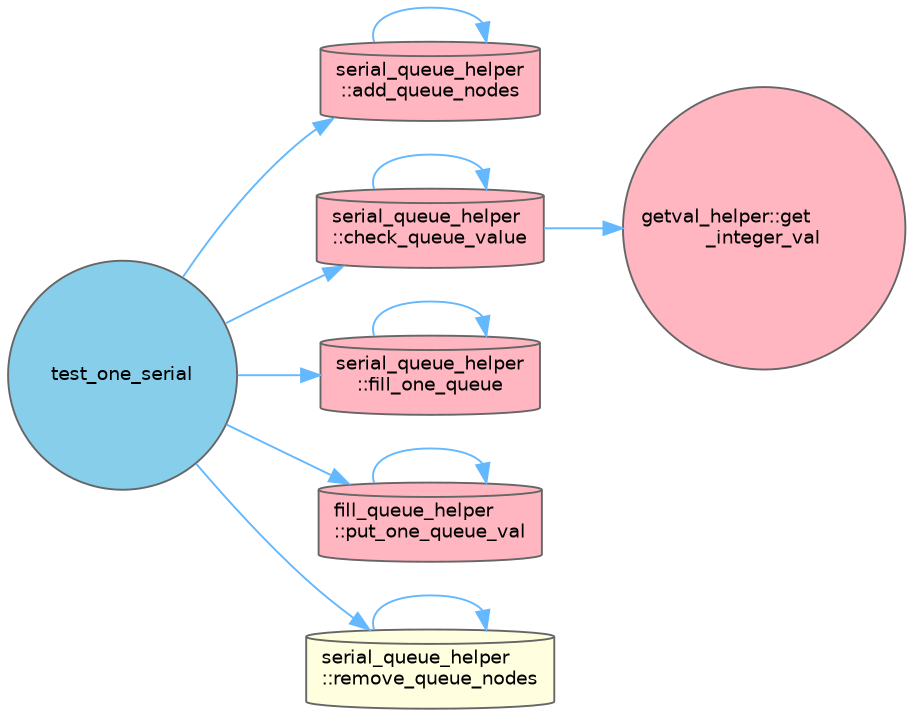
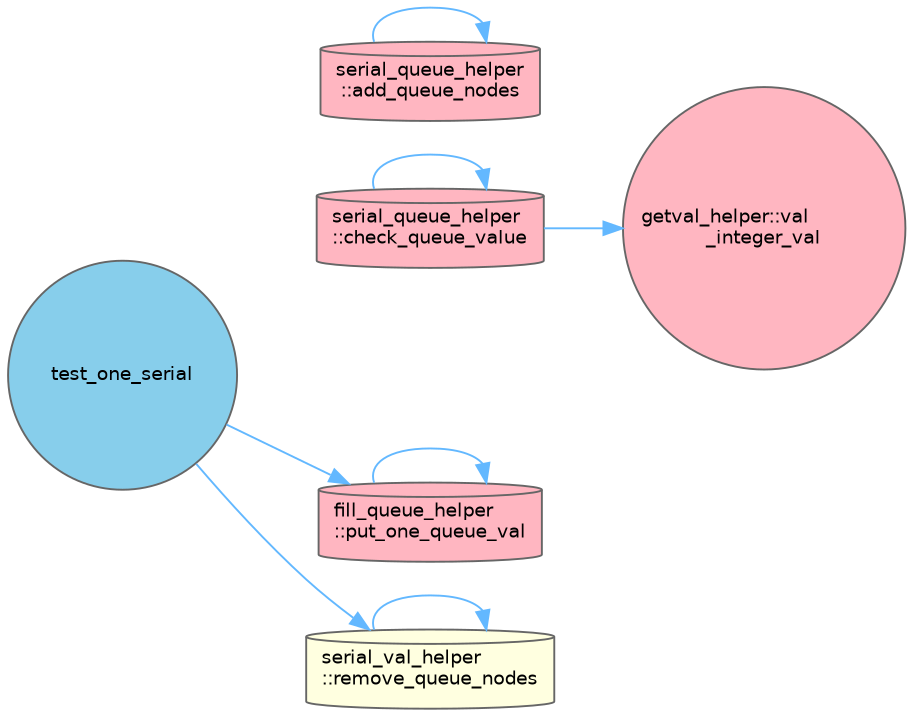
edge "test_one_serial" -> "serial_queue_helper ::add_queue_nodes": removed
node "getval_helper::get _integer_val": label "getval_helper::get _integer_val" -> "getval_helper::val _integer_val"
edge "test_one_serial" -> "serial_queue_helper ::check_queue_value": removed
node "serial_queue_helper ::fill_one_queue": removed
node "serial_queue_helper ::remove_queue_nodes": label "serial_queue_helper ::remove_queue_nodes" -> "serial_val_helper ::remove_queue_nodes"
